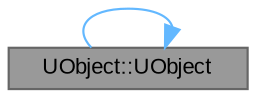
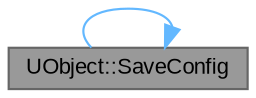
node "UObject::UObject": label "UObject::UObject" -> "UObject::SaveConfig"
